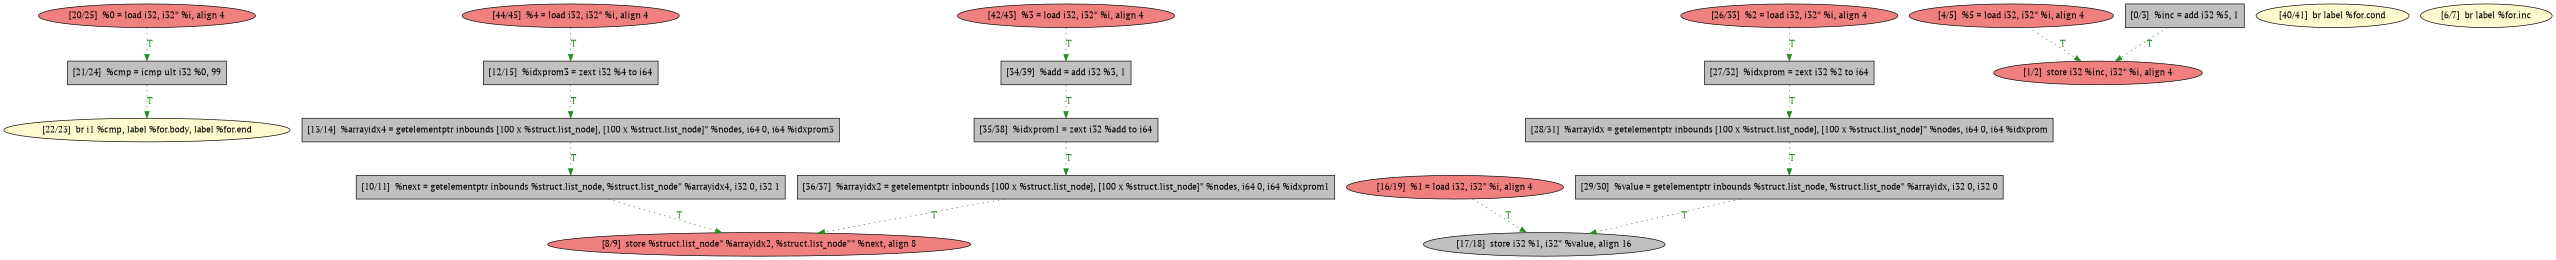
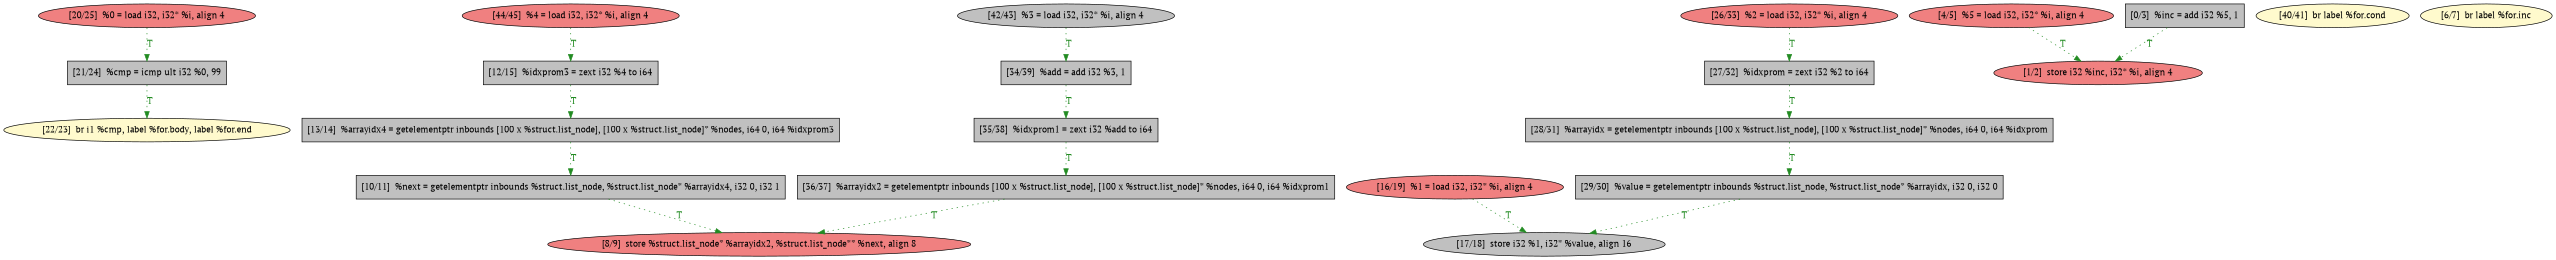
node "[42/43]  %3 = load i32, i32* %i, align 4": fillcolor lightcoral -> grey
